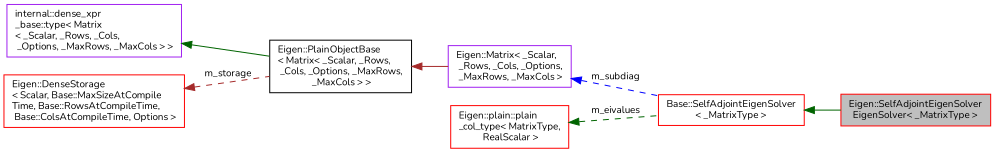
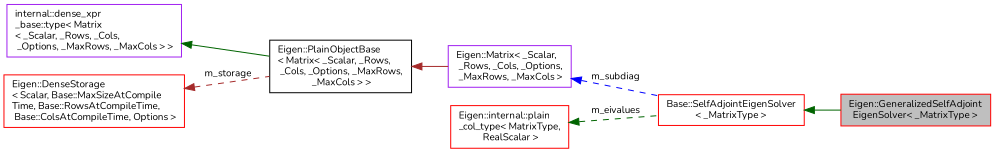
node "Eigen::SelfAdjointEigenSolver EigenSolver< _MatrixType >": label "Eigen::SelfAdjointEigenSolver EigenSolver< _MatrixType >" -> "Eigen::GeneralizedSelfAdjoint EigenSolver< _MatrixType >"
node "Eigen::plain::plain _col_type< MatrixType, RealScalar >": label "Eigen::plain::plain _col_type< MatrixType, RealScalar >" -> "Eigen::internal::plain _col_type< MatrixType, RealScalar >"
